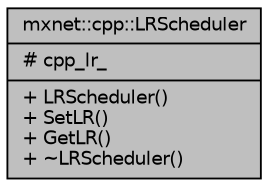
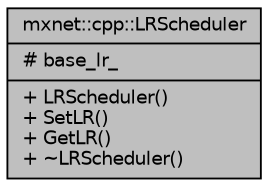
node "mxnet::cpp::LRScheduler": text "# cpp_lr_" -> "# base_lr_"
